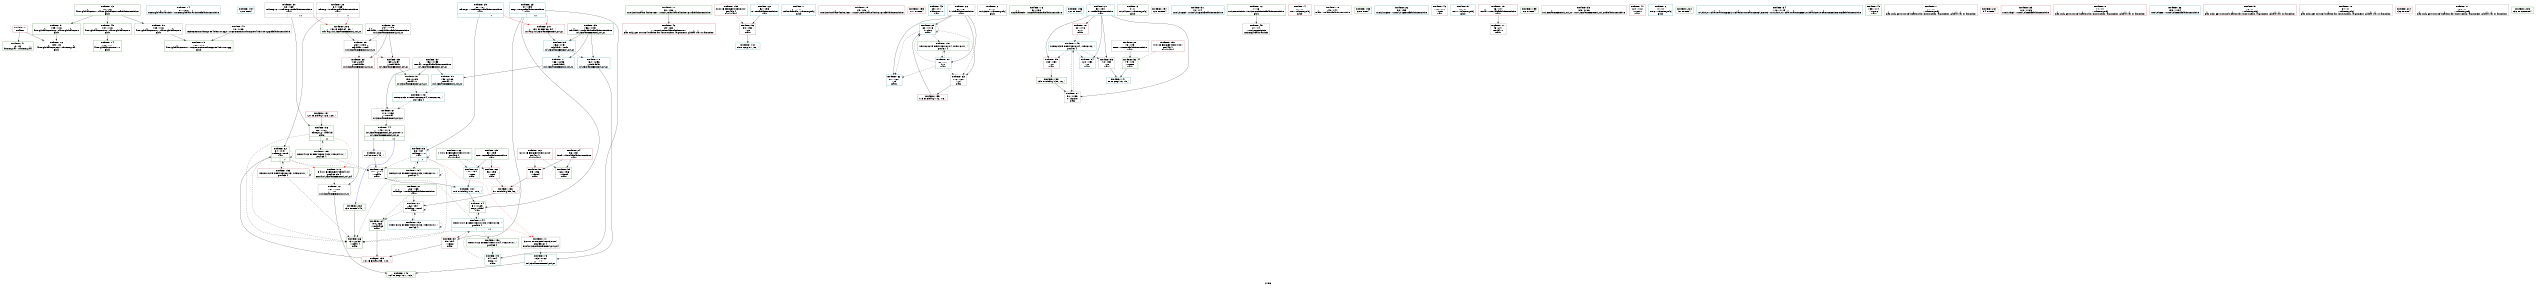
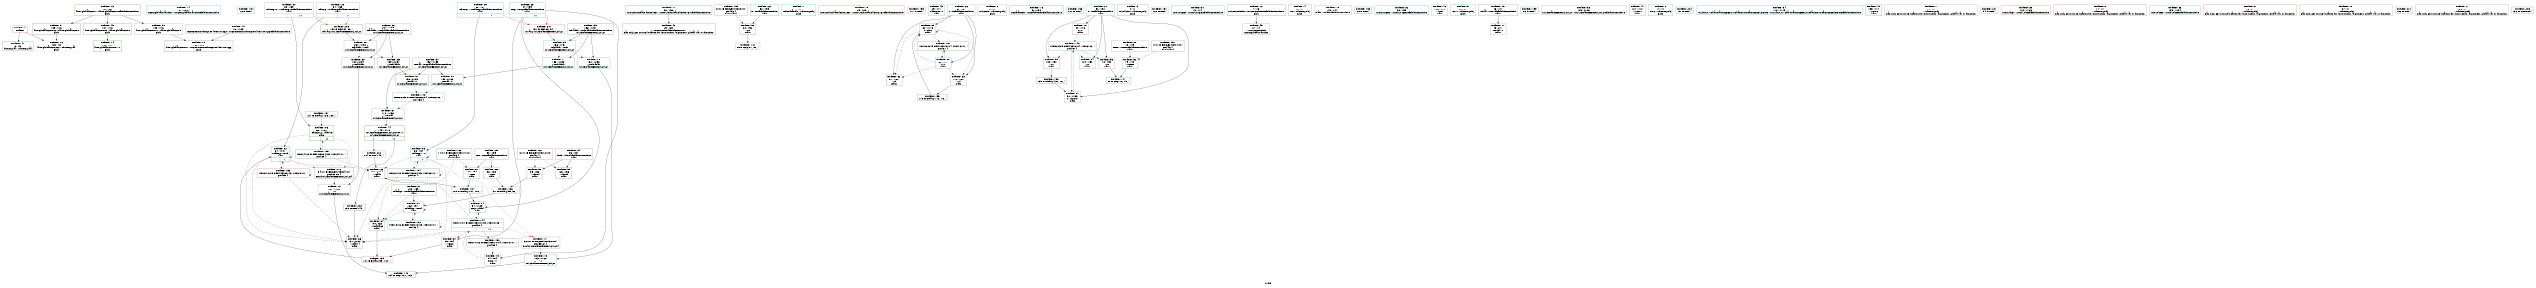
edge "NodeID: 162" -> "NodeID: 60": now "NodeID: 162" -> "NodeID: 64"
